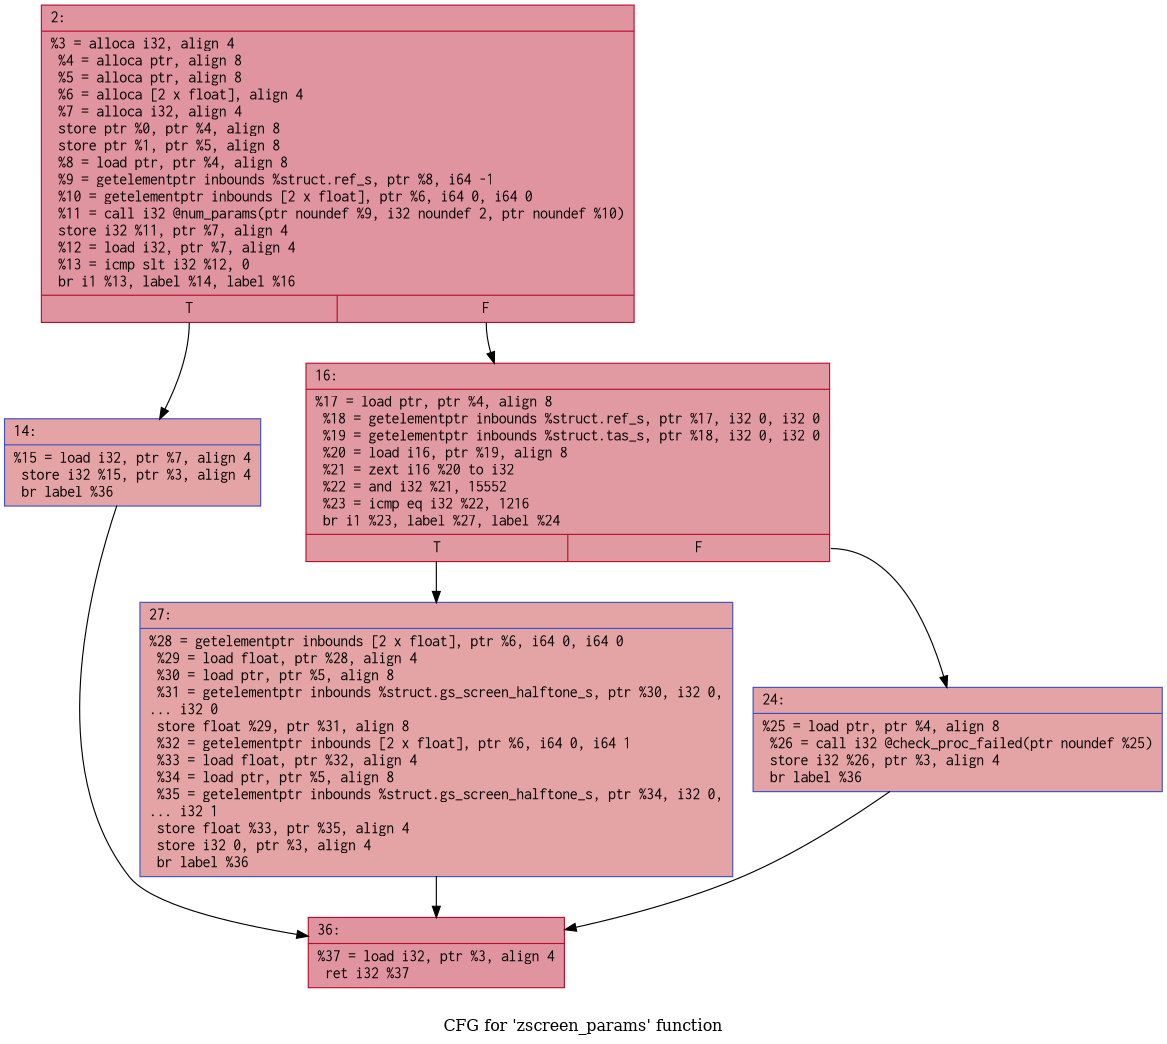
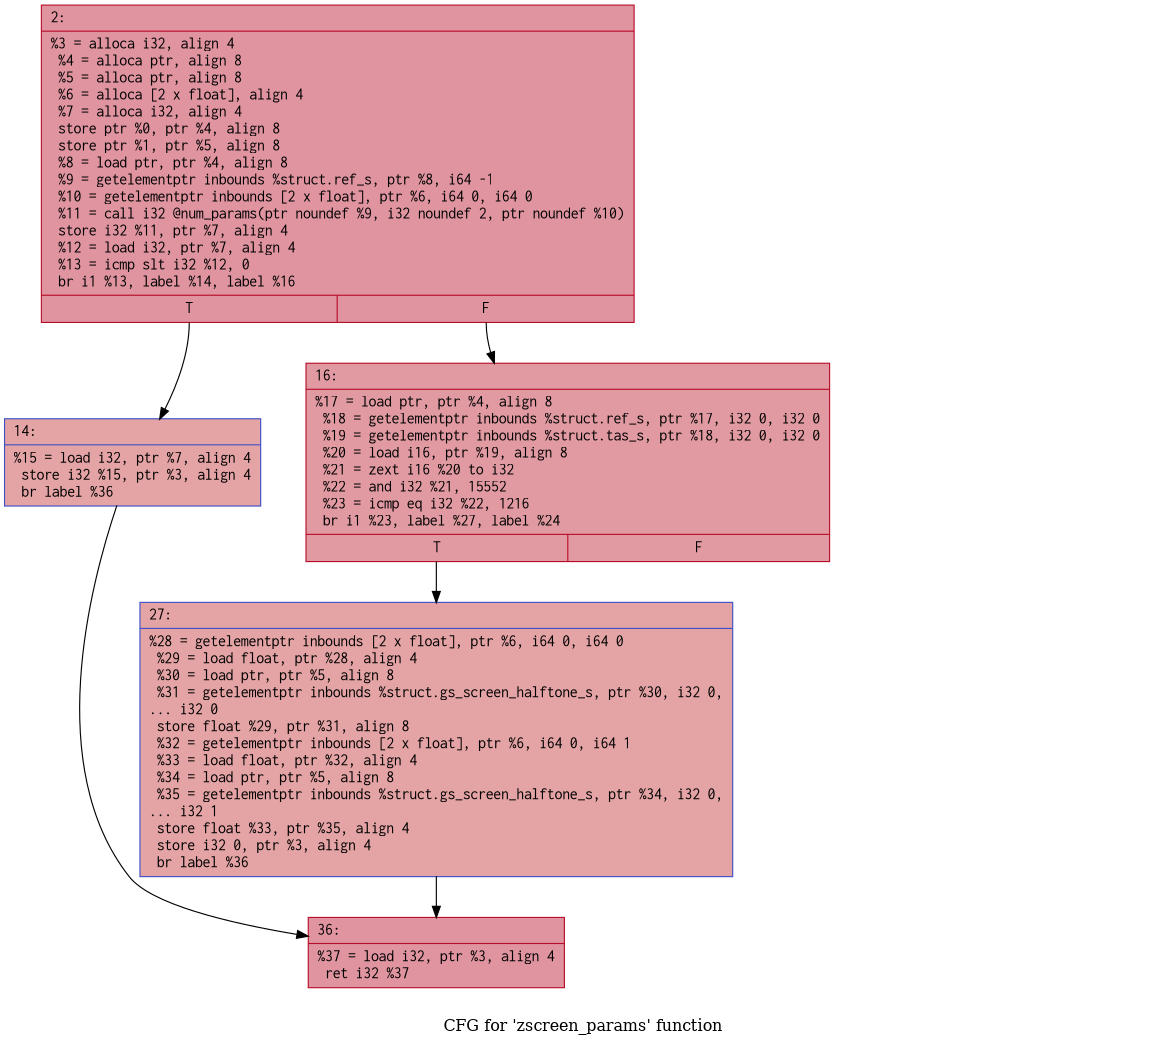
node "24:": removed
